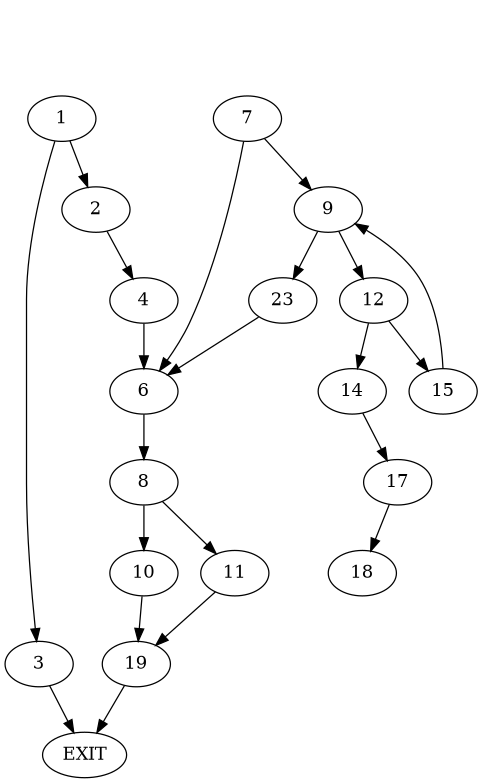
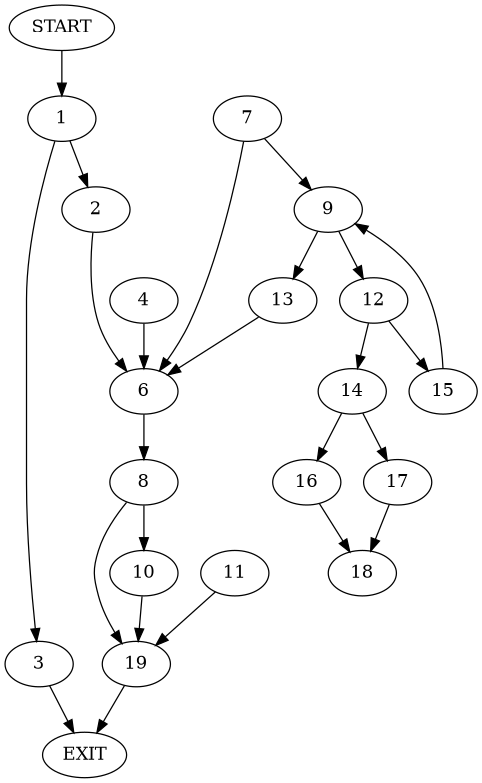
node "START": added
edge "2" -> "4": now "2" -> "6"
node "23": label "23" -> "13"
node "16": added
edge "8" -> "11": now "8" -> "19"
